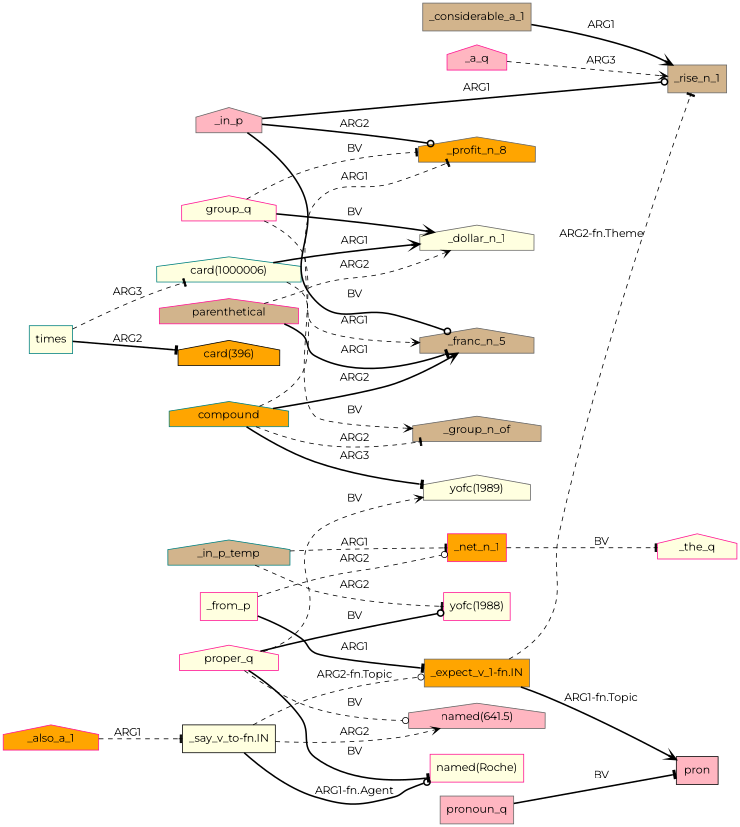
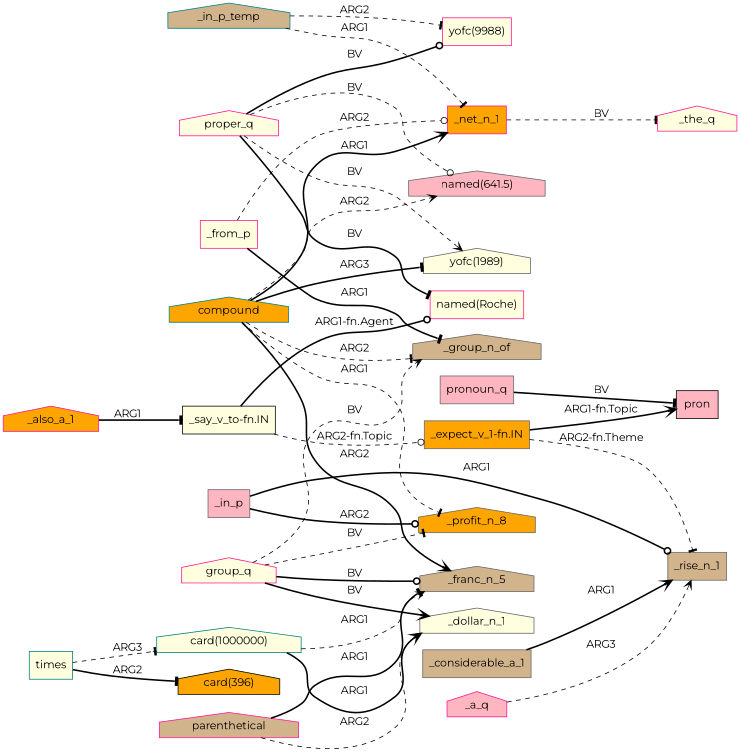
node "_in_p": shape house -> box
edge "compound" -> "_net_n_1": added, label "ARG1"
node "card(1000006)": label "card(1000006)" -> "card(1000000)"
edge "_in_p" -> "_franc_n_5": now "group_q" -> "_franc_n_5"
node "yofc(1988)": label "yofc(1988)" -> "yofc(9988)"
edge "_from_p" -> "_expect_v_1-fn.IN": now "_from_p" -> "_group_n_of"
edge "_also_a_1" -> "_say_v_to-fn.IN": style dashed -> bold
edge "_say_v_to-fn.IN" -> "named(641.5)": now "compound" -> "named(641.5)"
